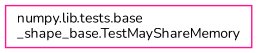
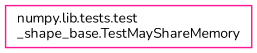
node "numpy.lib.tests.base _shape_base.TestMayShareMemory": label "numpy.lib.tests.base _shape_base.TestMayShareMemory" -> "numpy.lib.tests.test _shape_base.TestMayShareMemory"
